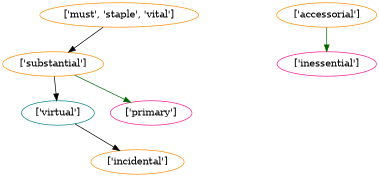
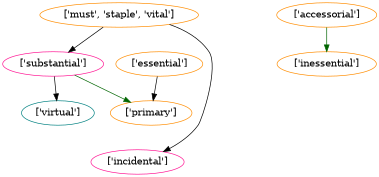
node "['substantial']": color darkorange -> deeppink
node "['essential']": added
node "['inessential']": color deeppink -> darkorange
node "['primary']": color deeppink -> darkorange
edge "['virtual']" -> "['incidental']": now "['must', 'staple', 'vital']" -> "['incidental']"
node "['incidental']": color darkorange -> deeppink
